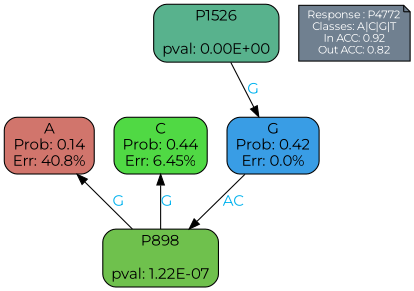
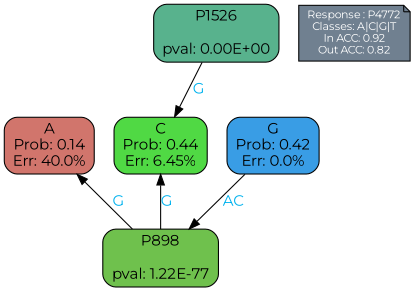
edge "P1526 pval: 0.00E+00" -> "G Prob: 0.42 Err: 0.0%": now "P1526 pval: 0.00E+00" -> "C Prob: 0.44 Err: 6.45%"
node "A Prob: 0.14 Err: 40.8%": label "A Prob: 0.14 Err: 40.8%" -> "A Prob: 0.14 Err: 40.0%"
node "P898 pval: 1.22E-07": label "P898 pval: 1.22E-07" -> "P898 pval: 1.22E-77"
